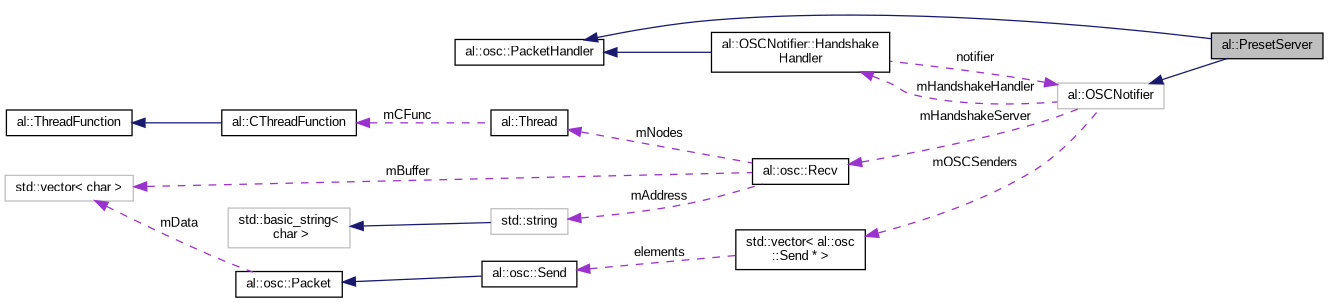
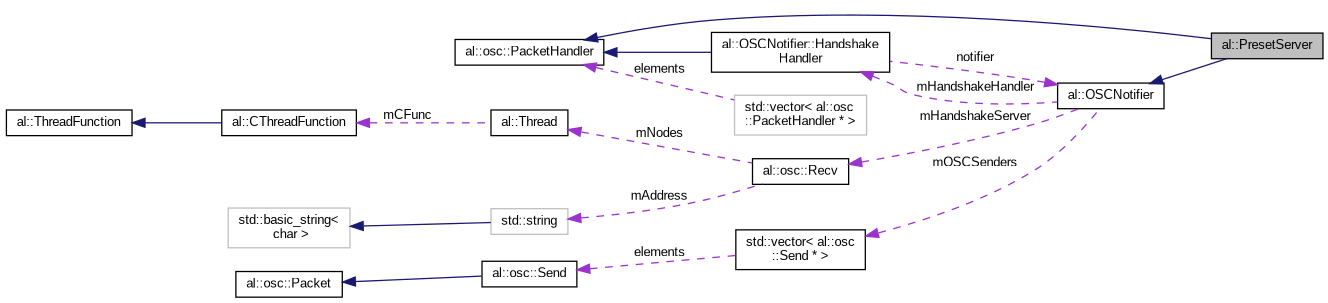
node "al::OSCNotifier": color grey75 -> black
node "std::vector< al::osc ::PacketHandler * >": added
node "std::vector< char >": removed
